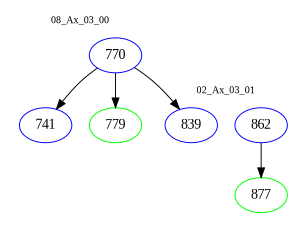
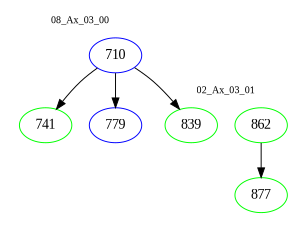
node "770": label "770" -> "710"
node "741": color blue -> green
node "779": color green -> blue
node "839": color blue -> green
node "862": color blue -> green
